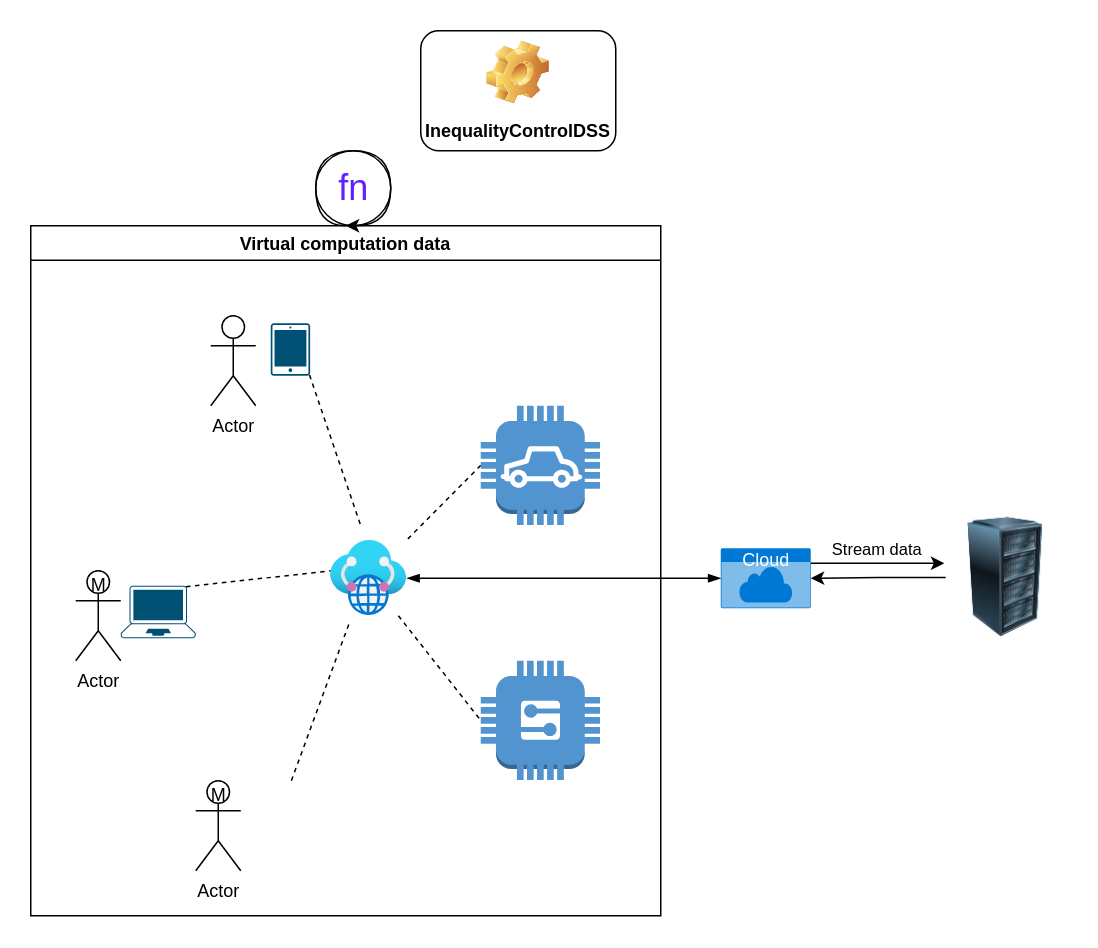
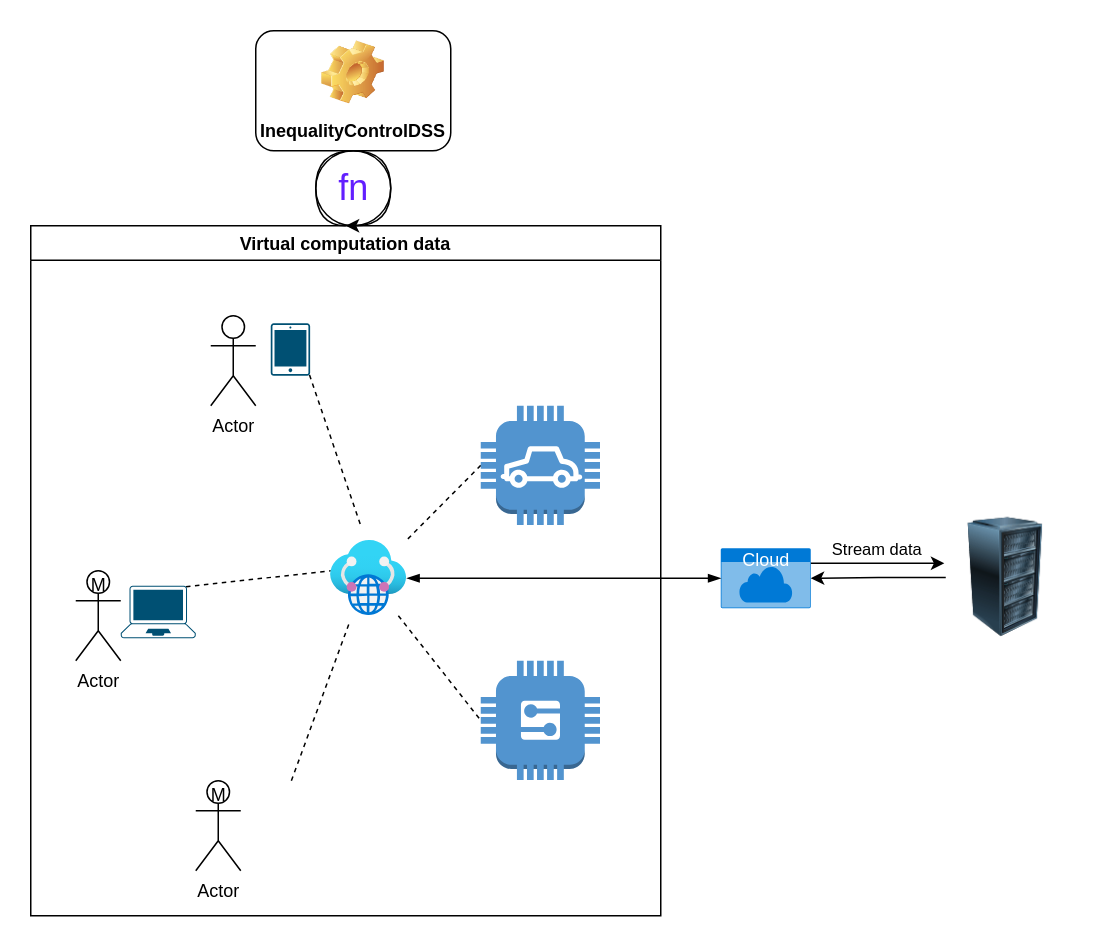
node "InequalityControlDSS": moved (518, 91) -> (353, 91)
